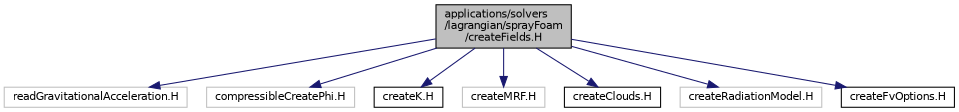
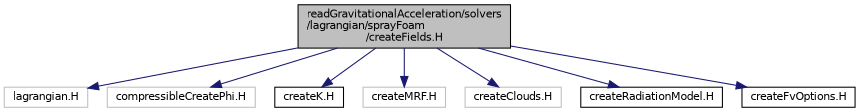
node "applications/solvers /lagrangian/sprayFoam /createFields.H": label "applications/solvers /lagrangian/sprayFoam /createFields.H" -> "readGravitationalAcceleration/solvers /lagrangian/sprayFoam /createFields.H"
node "readGravitationalAcceleration.H": label "readGravitationalAcceleration.H" -> "lagrangian.H"
node "createClouds.H": color black -> grey75
node "createRadiationModel.H": color grey75 -> black
